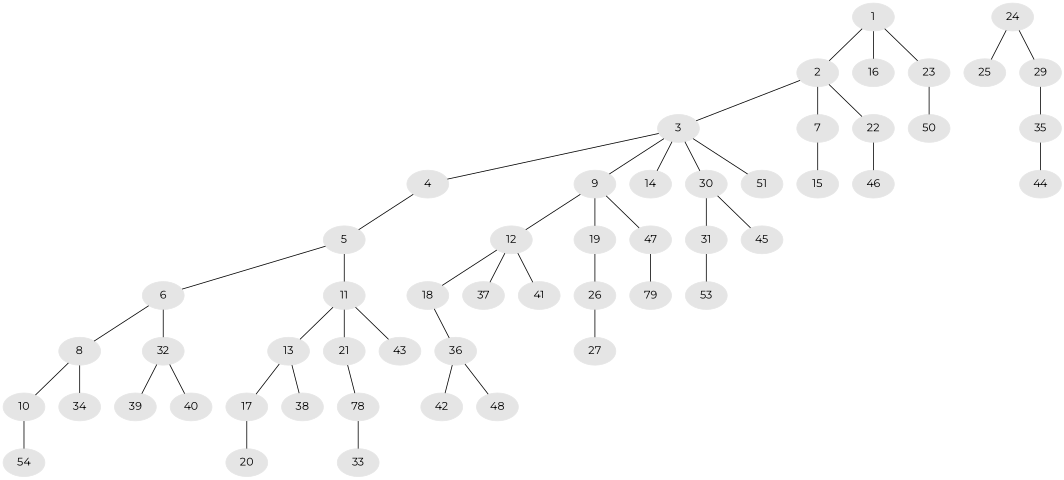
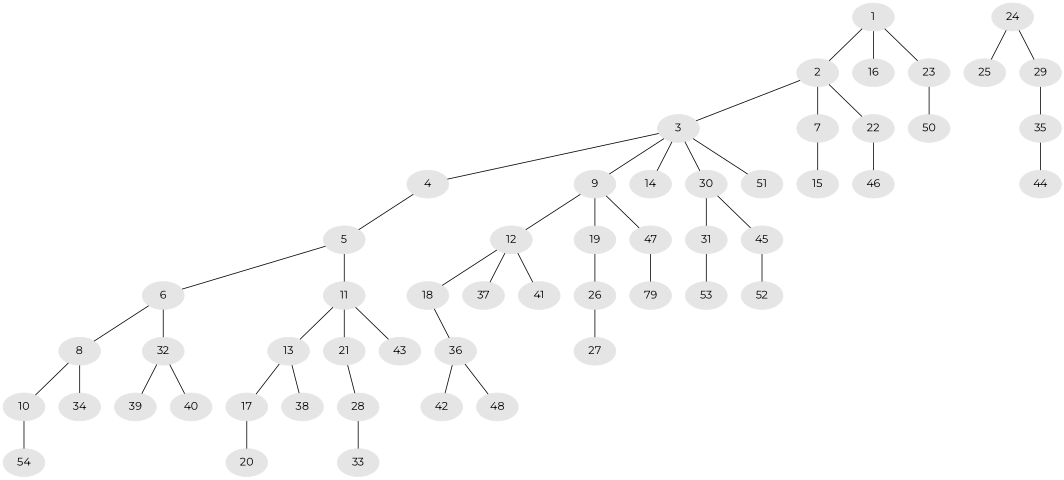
node "52": added
node "78": label "78" -> "28"
